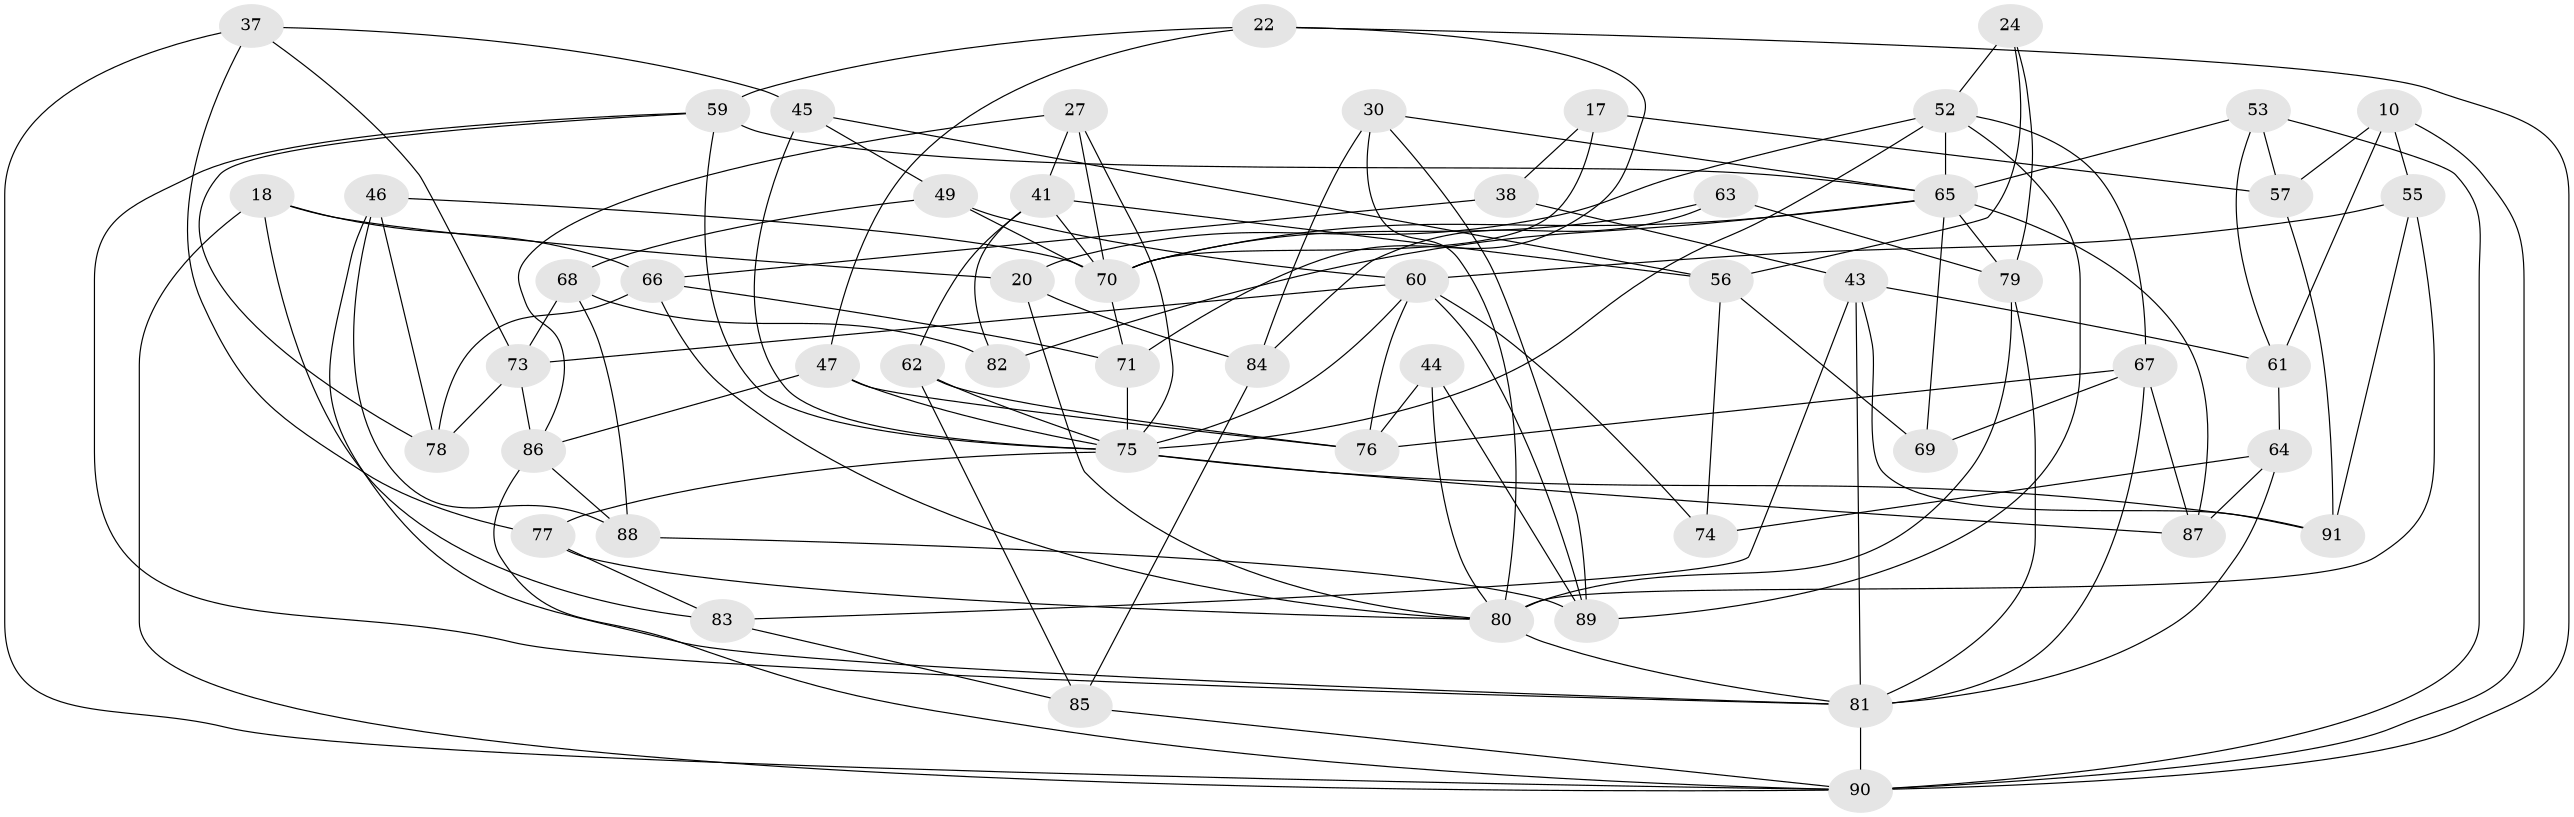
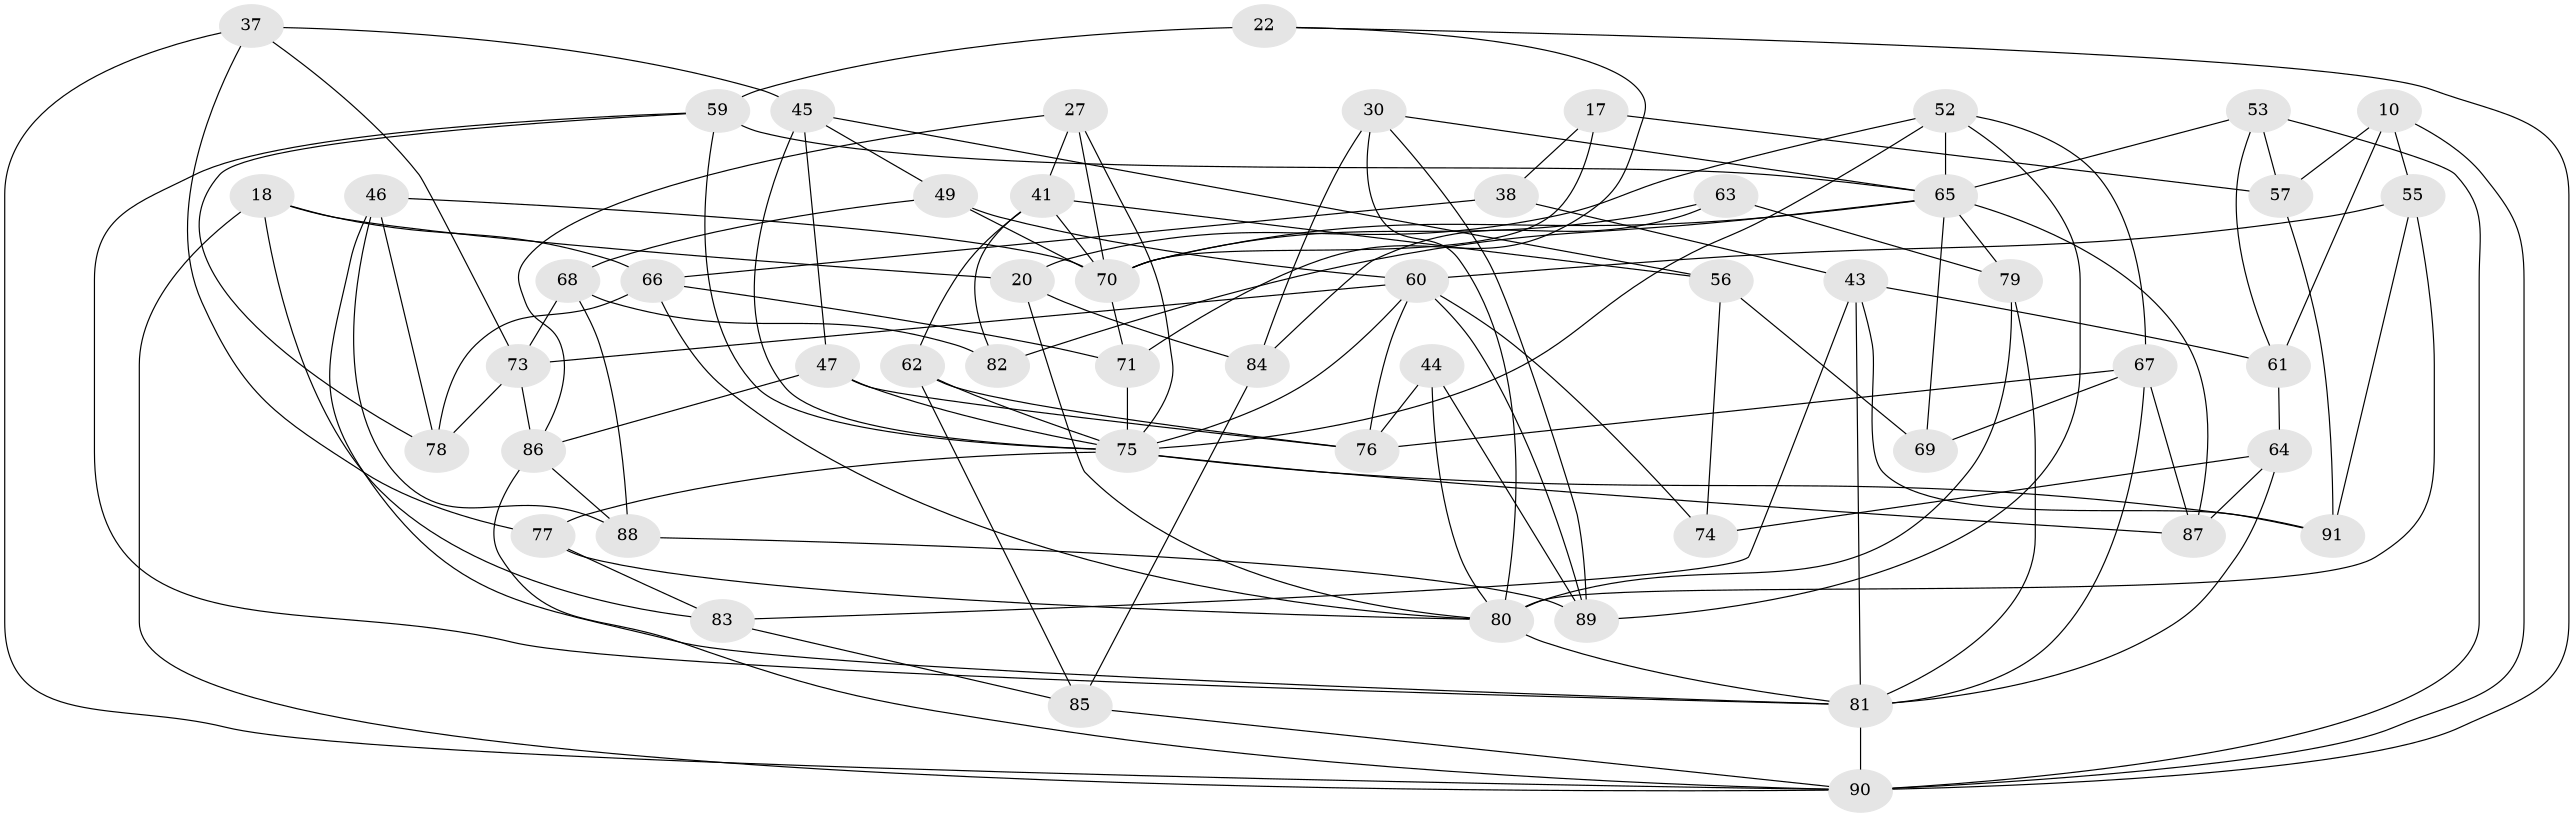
node "24": removed
edge "22" -- "47": now "45" -- "47"
